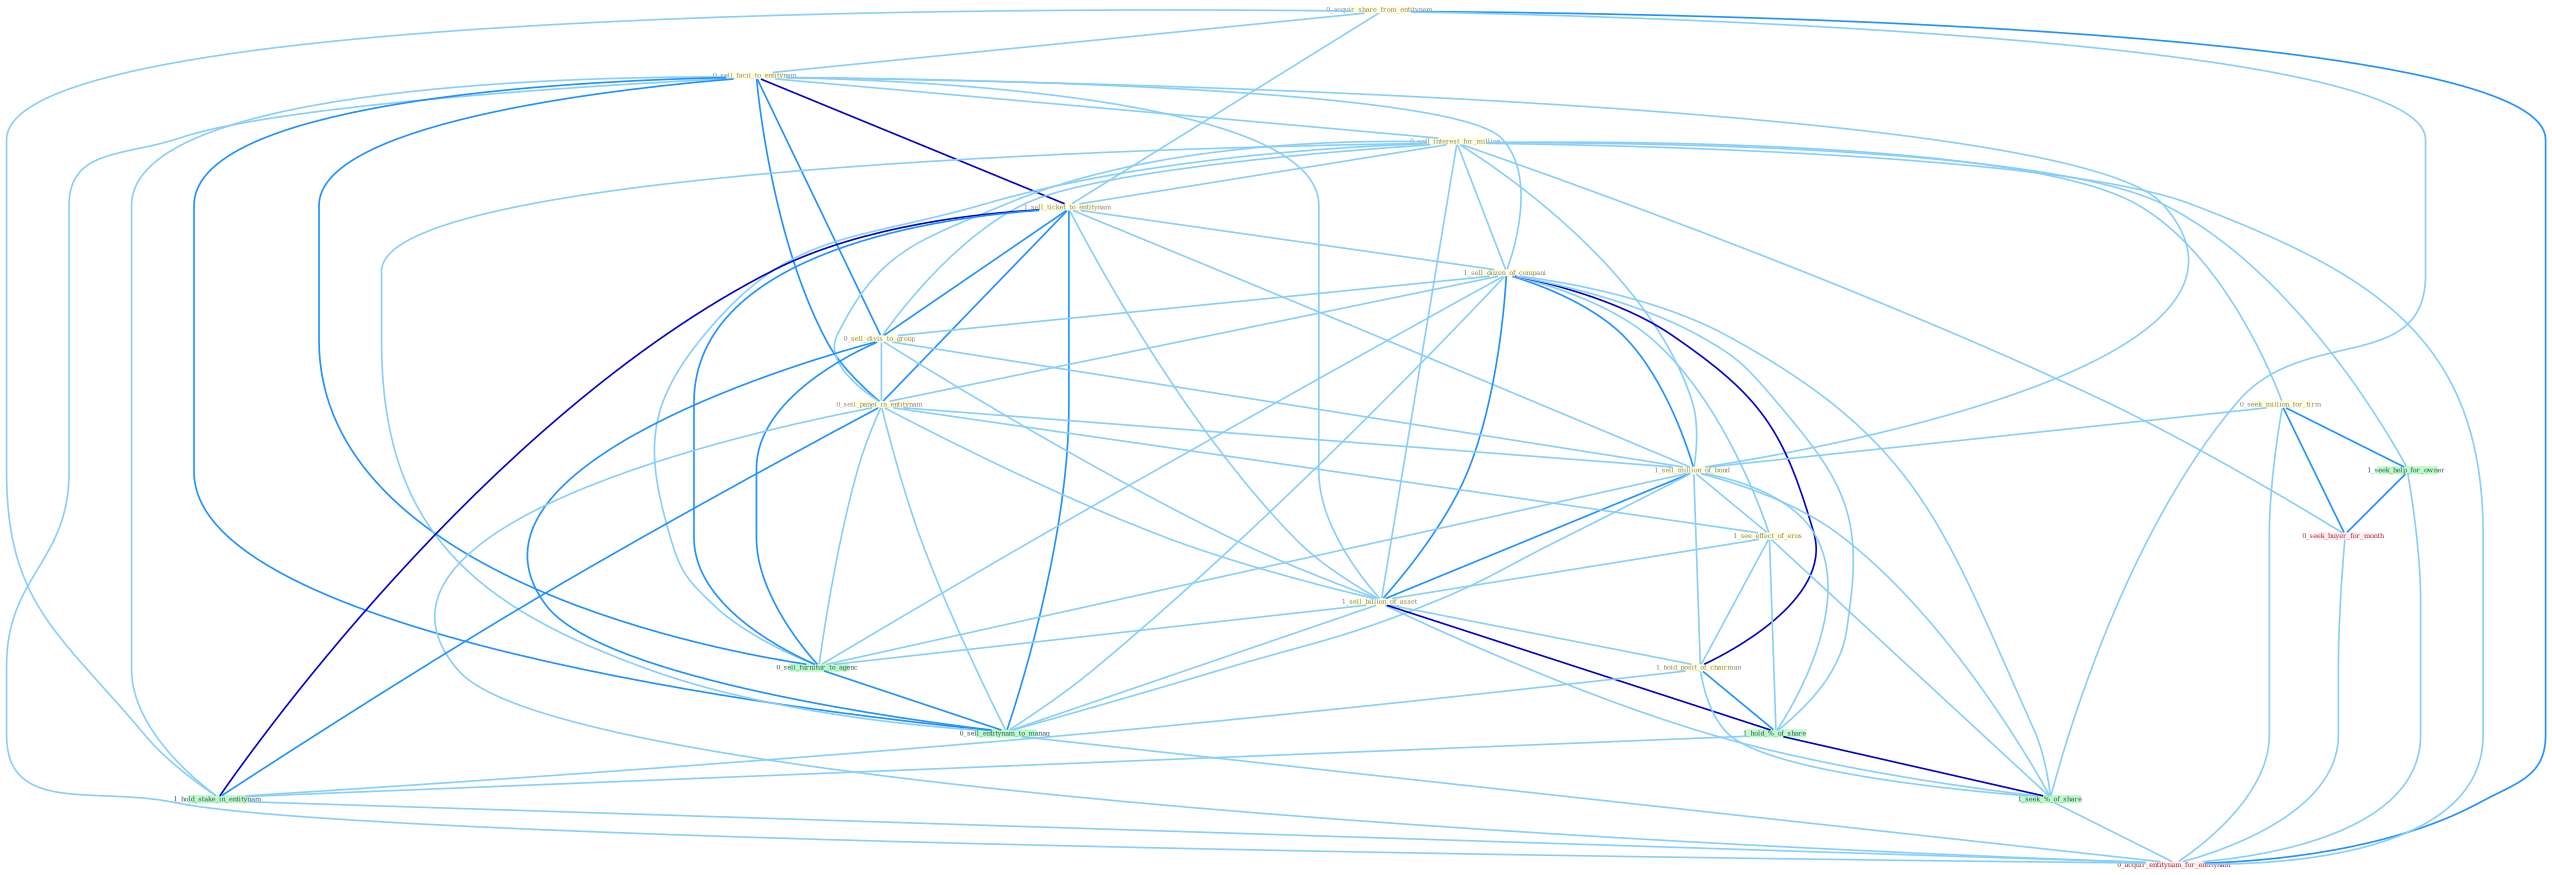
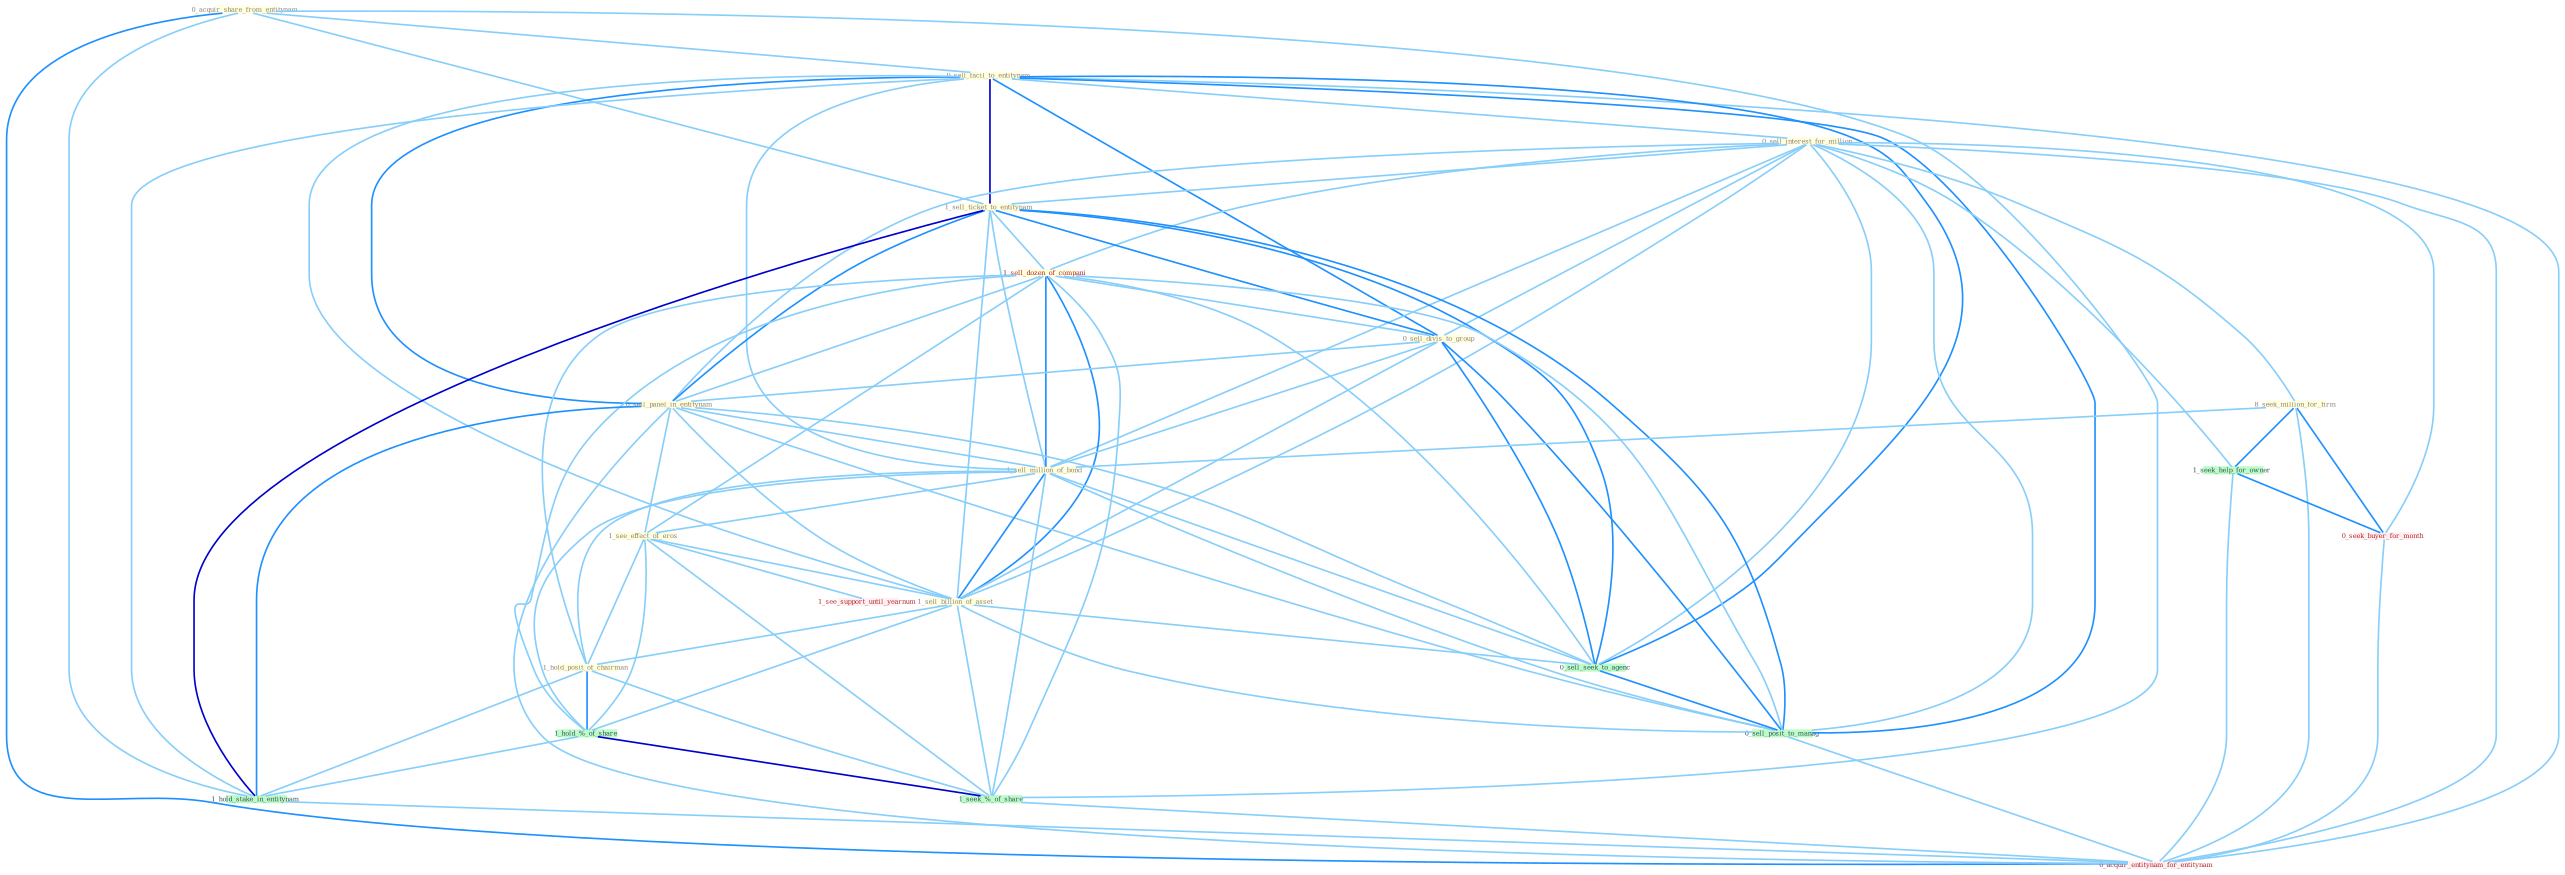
edge "0_sell_facil_to_entitynam" -- "1_sell_dozen_of_compani": removed
node "1_sell_dozen_of_compani": fontcolor #8b7d6b -> #b22222
node "0_seek_million_for_firm": label "0_seek_million_for_firm" -> "8_seek_million_for_firm"
edge "1_sell_dozen_of_compani" -- "1_hold_posit_of_chairman": color #0000cd -> #87cefa
node "1_see_support_until_yearnum": added
node "0_sell_furnitur_to_agenc": label "0_sell_furnitur_to_agenc" -> "0_sell_seek_to_agenc"
edge "1_sell_billion_of_asset" -- "1_hold_%_of_share": color #0000cd -> #87cefa
node "0_sell_entitynam_to_manag": label "0_sell_entitynam_to_manag" -> "0_sell_posit_to_manag"
